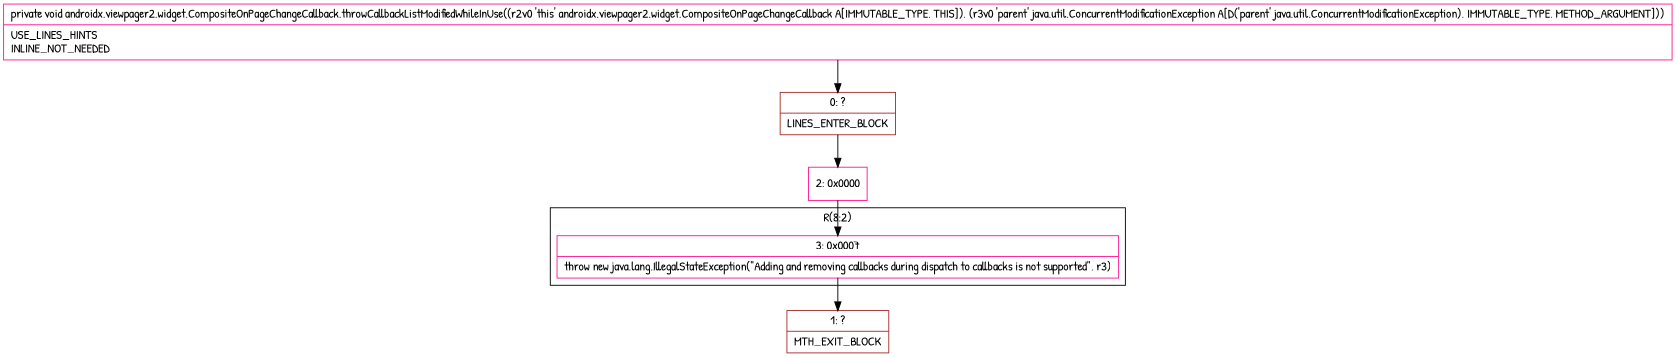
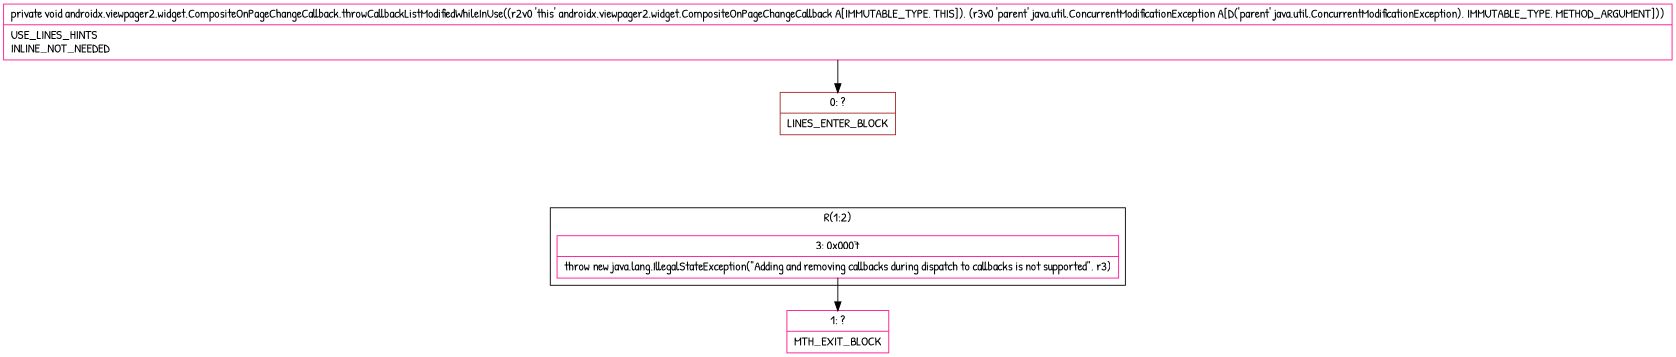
node "2: 0x0000": removed
cluster "R(8:2)": label "R(8:2)" -> "R(1:2)"
node "1: ?": color brown -> deeppink
